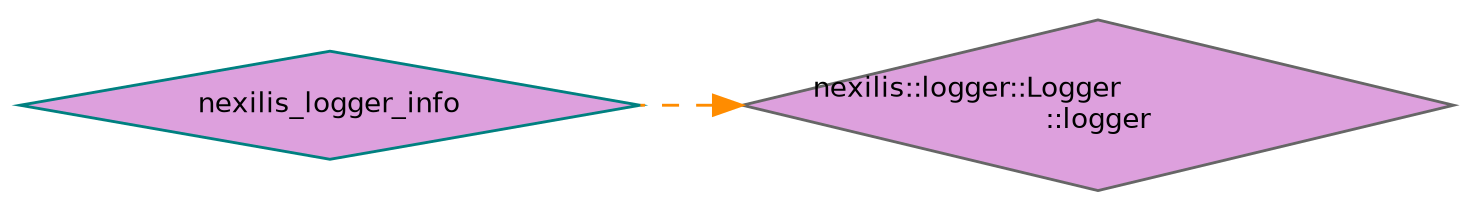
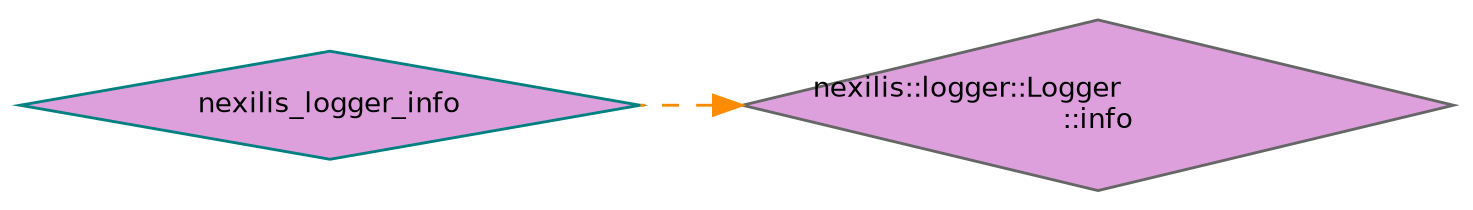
node "nexilis::logger::Logger ::logger": label "nexilis::logger::Logger ::logger" -> "nexilis::logger::Logger ::info"
